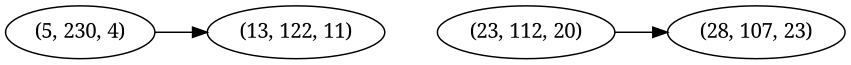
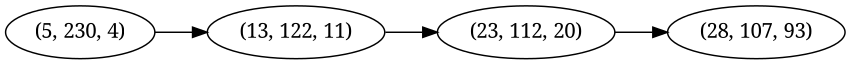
edge "(13, 122, 11)" -> "(23, 112, 20)": added
node "(28, 107, 23)": label "(28, 107, 23)" -> "(28, 107, 93)"
